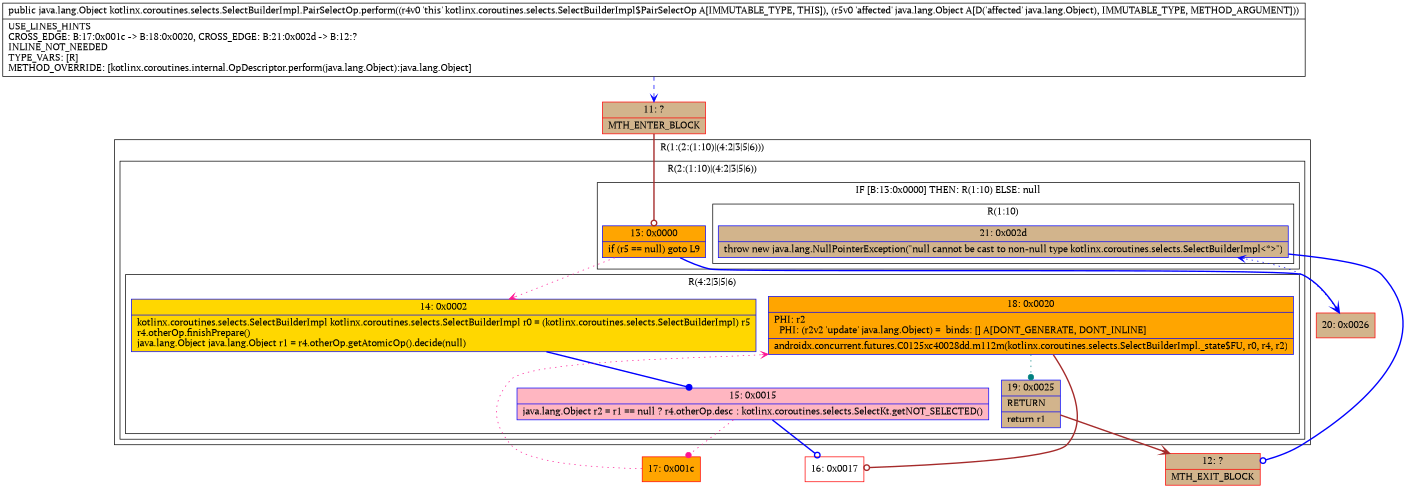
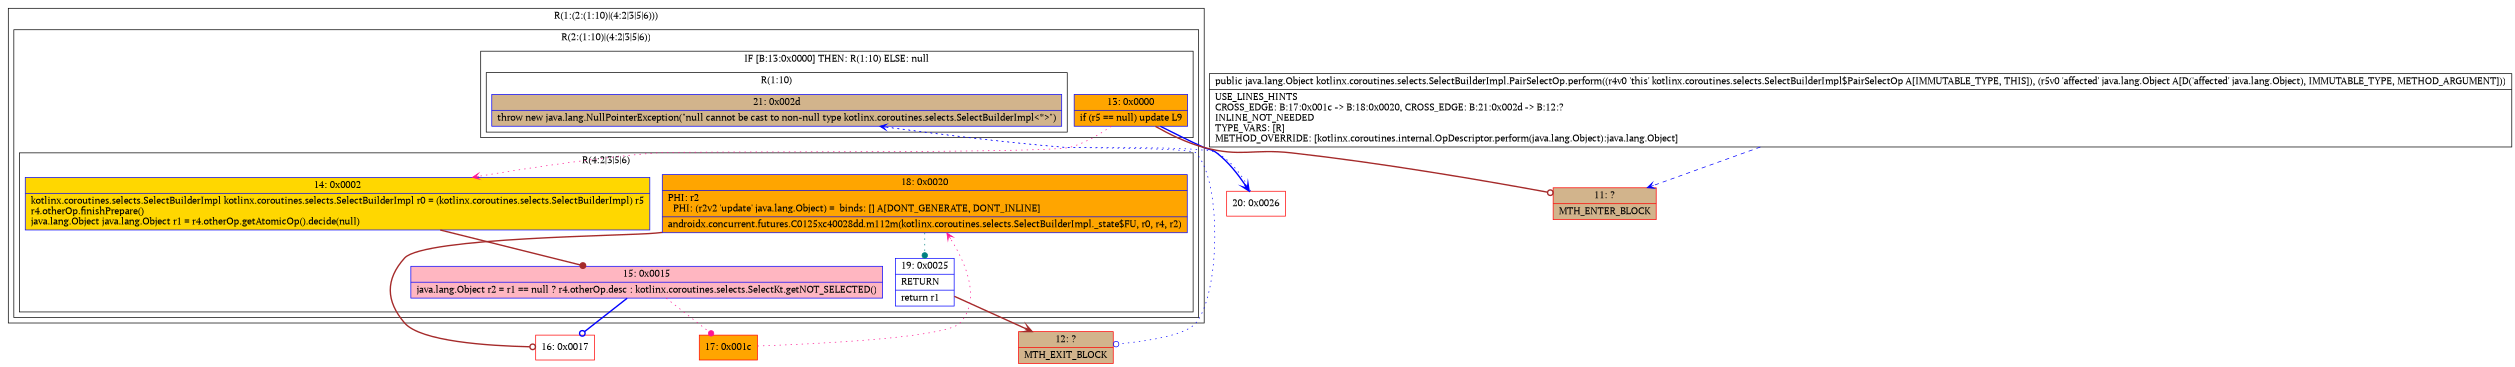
edge "11: ?" -> "13: 0x0000": reversed
node "13: 0x0000": text "if (r5 == null) goto L9" -> "if (r5 == null) update L9"
node "20: 0x0026": fillcolor tan -> white
edge "21: 0x002d" -> "12: ?": style bold -> dotted
edge "14: 0x0002" -> "15: 0x0015": color blue -> brown
node "19: 0x0025": fillcolor tan -> white
